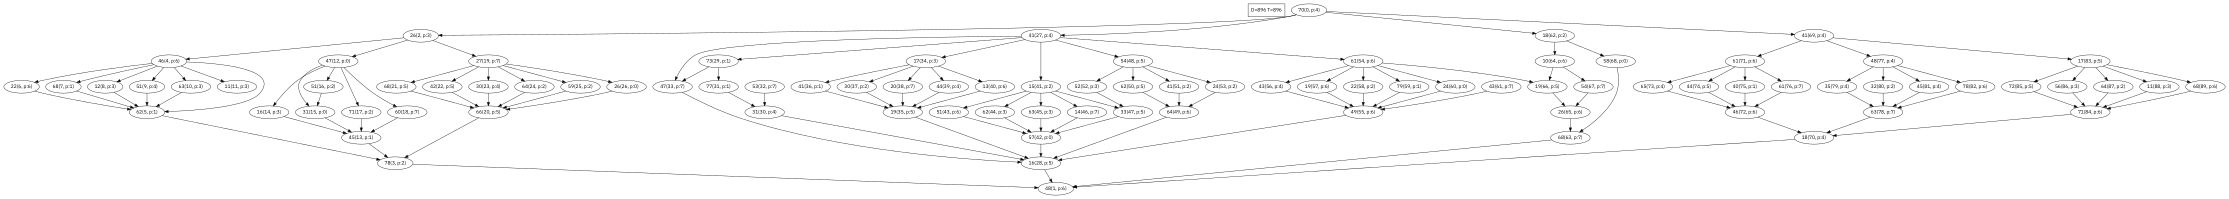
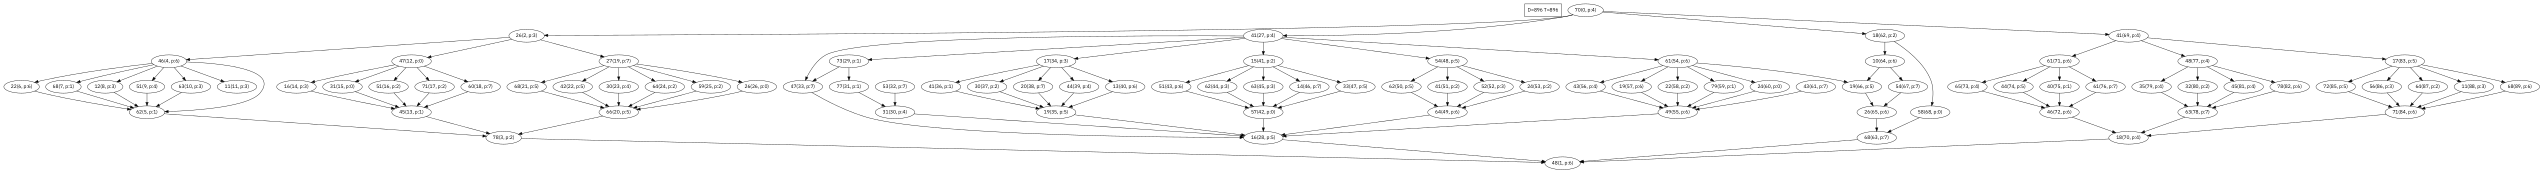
edge "51(16, p:2)" -> "31(15, p:0)": now "51(16, p:2)" -> "45(13, p:1)"
edge "52(52, p:3)" -> "33(47, p:5)": now "52(52, p:3)" -> "64(49, p:6)"
